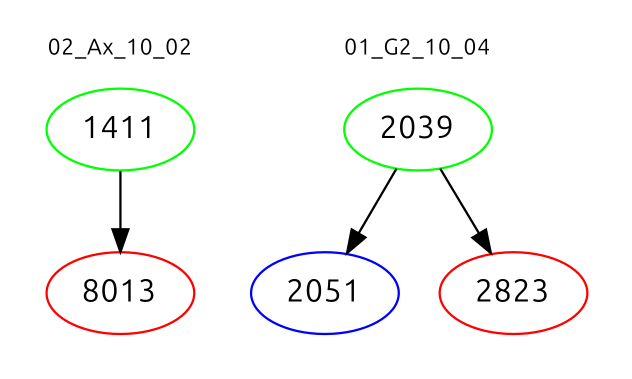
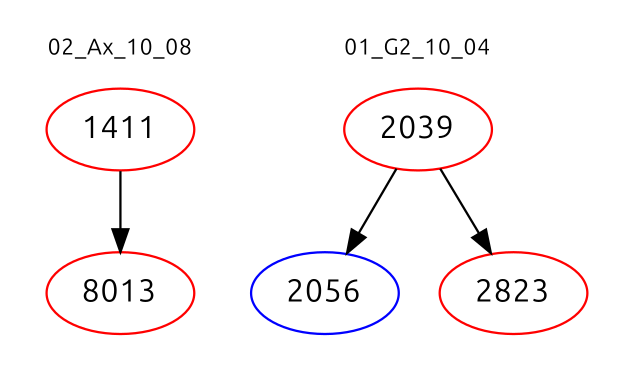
cluster "02_Ax_10_02": label "02_Ax_10_02" -> "02_Ax_10_08"
node "1411": color green -> red
node "2039": color green -> red
node "2051": label "2051" -> "2056"
